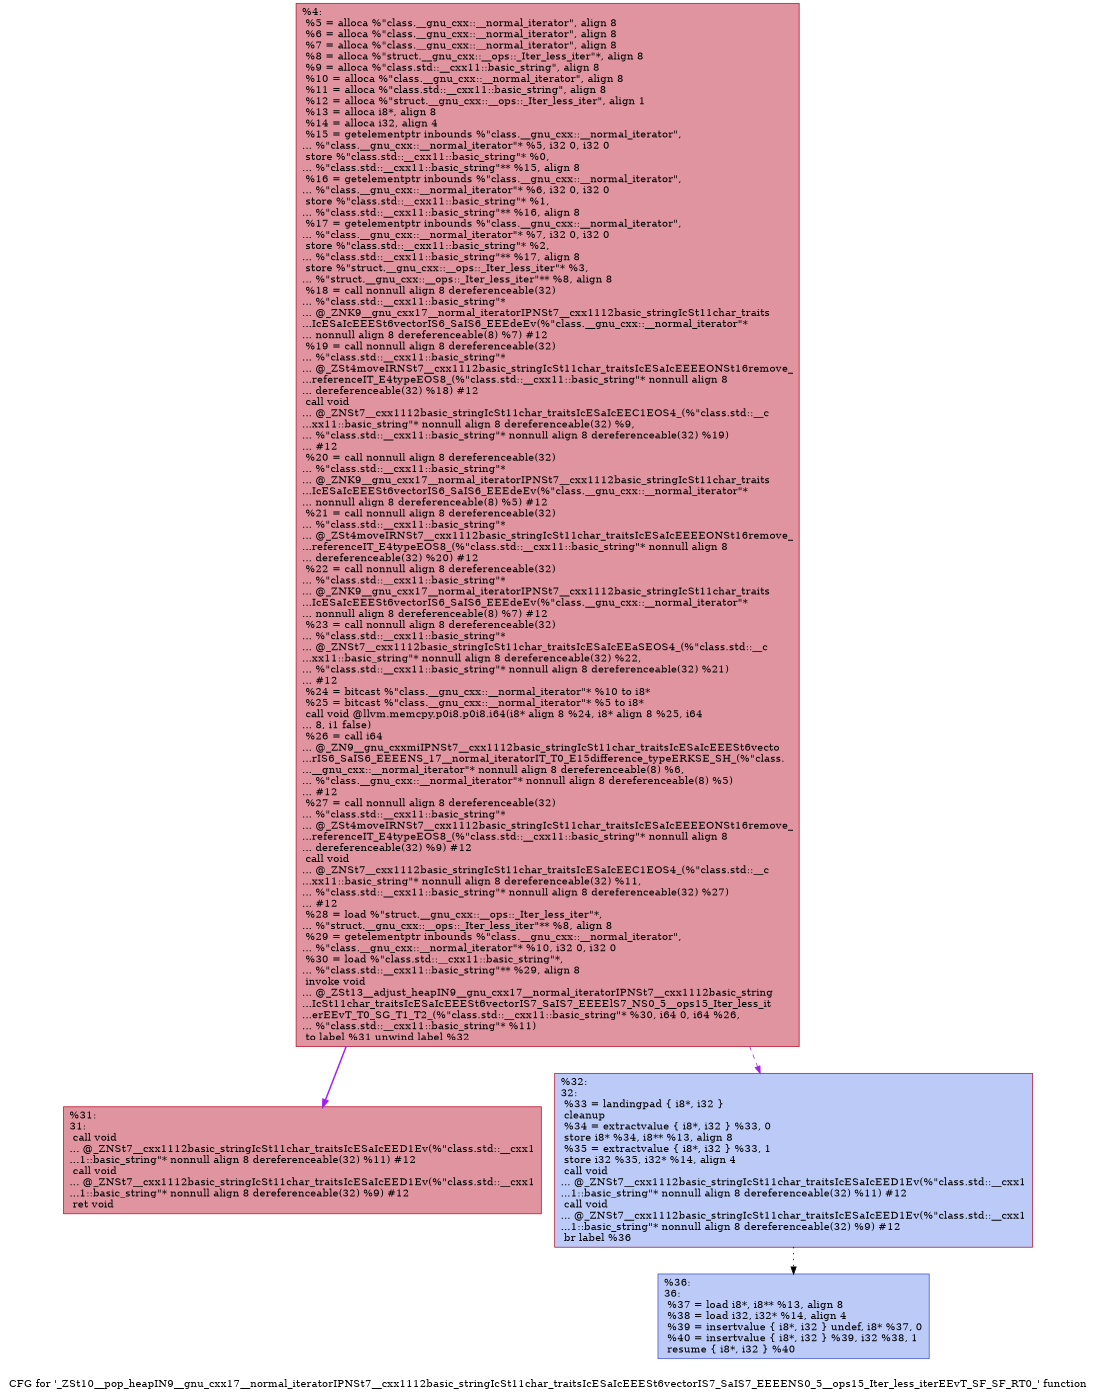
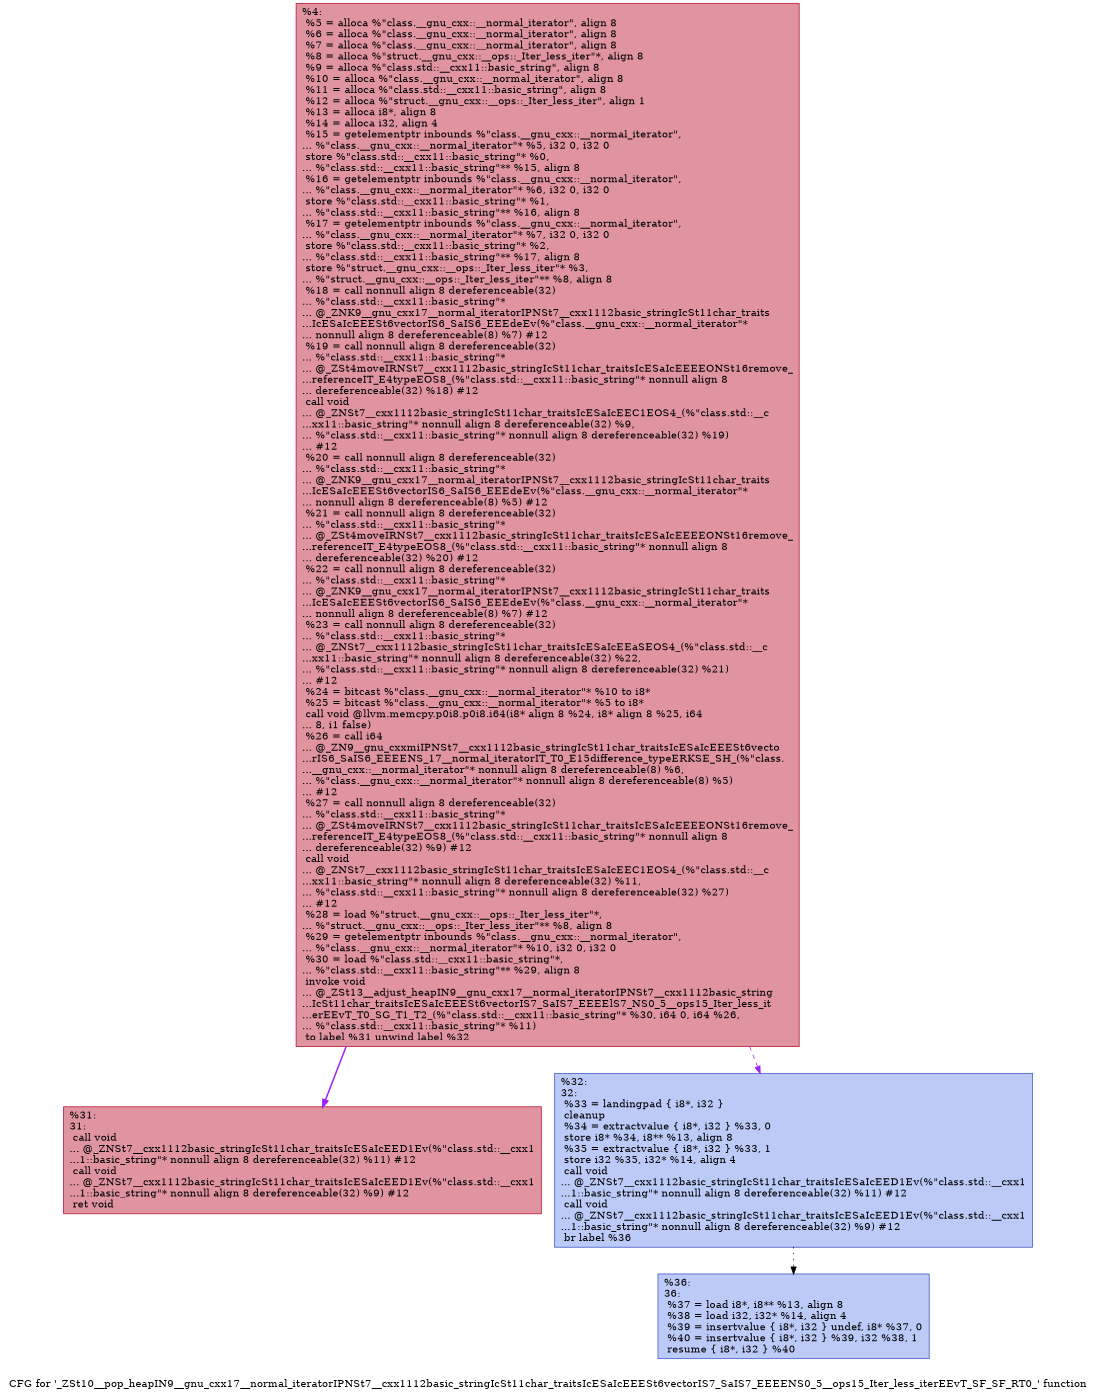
node "%32:": color #b70d28ff -> #3d50c3ff
